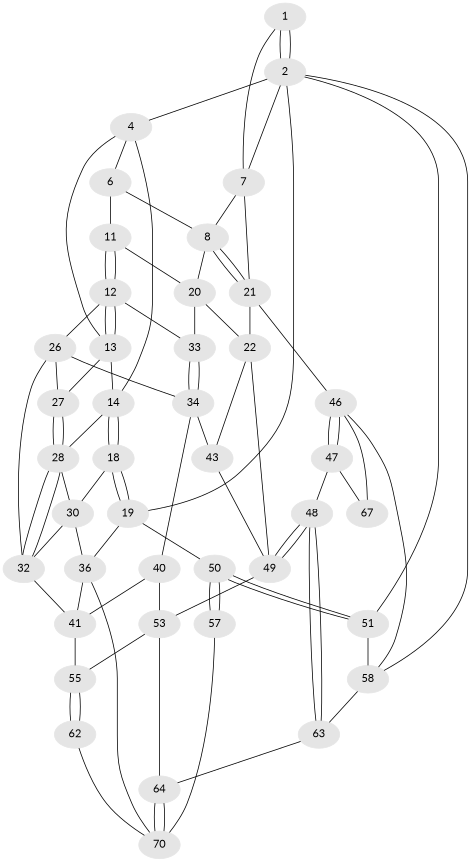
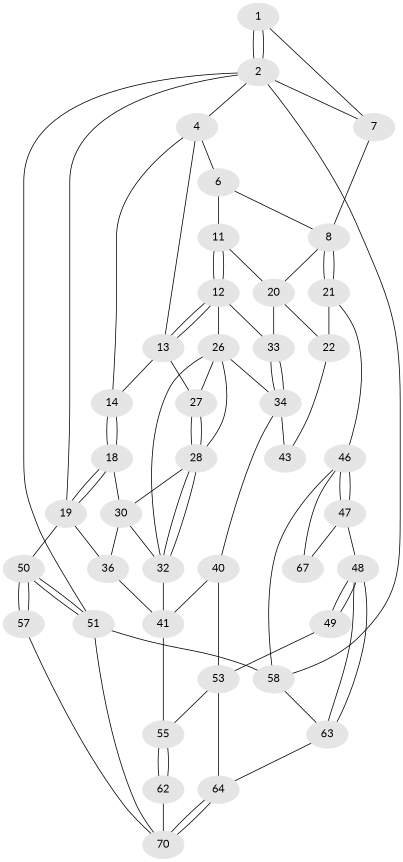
edge "7" -- "21": removed
edge "14" -- "28": now "26" -- "28"
edge "22" -- "49": removed
edge "43" -- "49": removed
edge "36" -- "70": now "51" -- "70"
